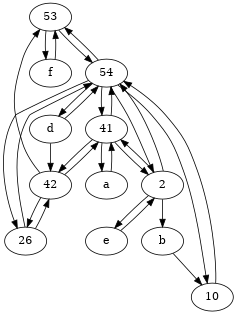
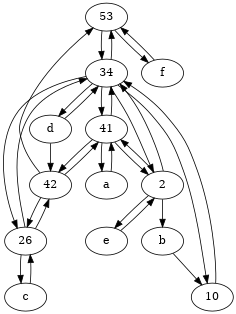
node "54": label "54" -> "34"
node "c": added
